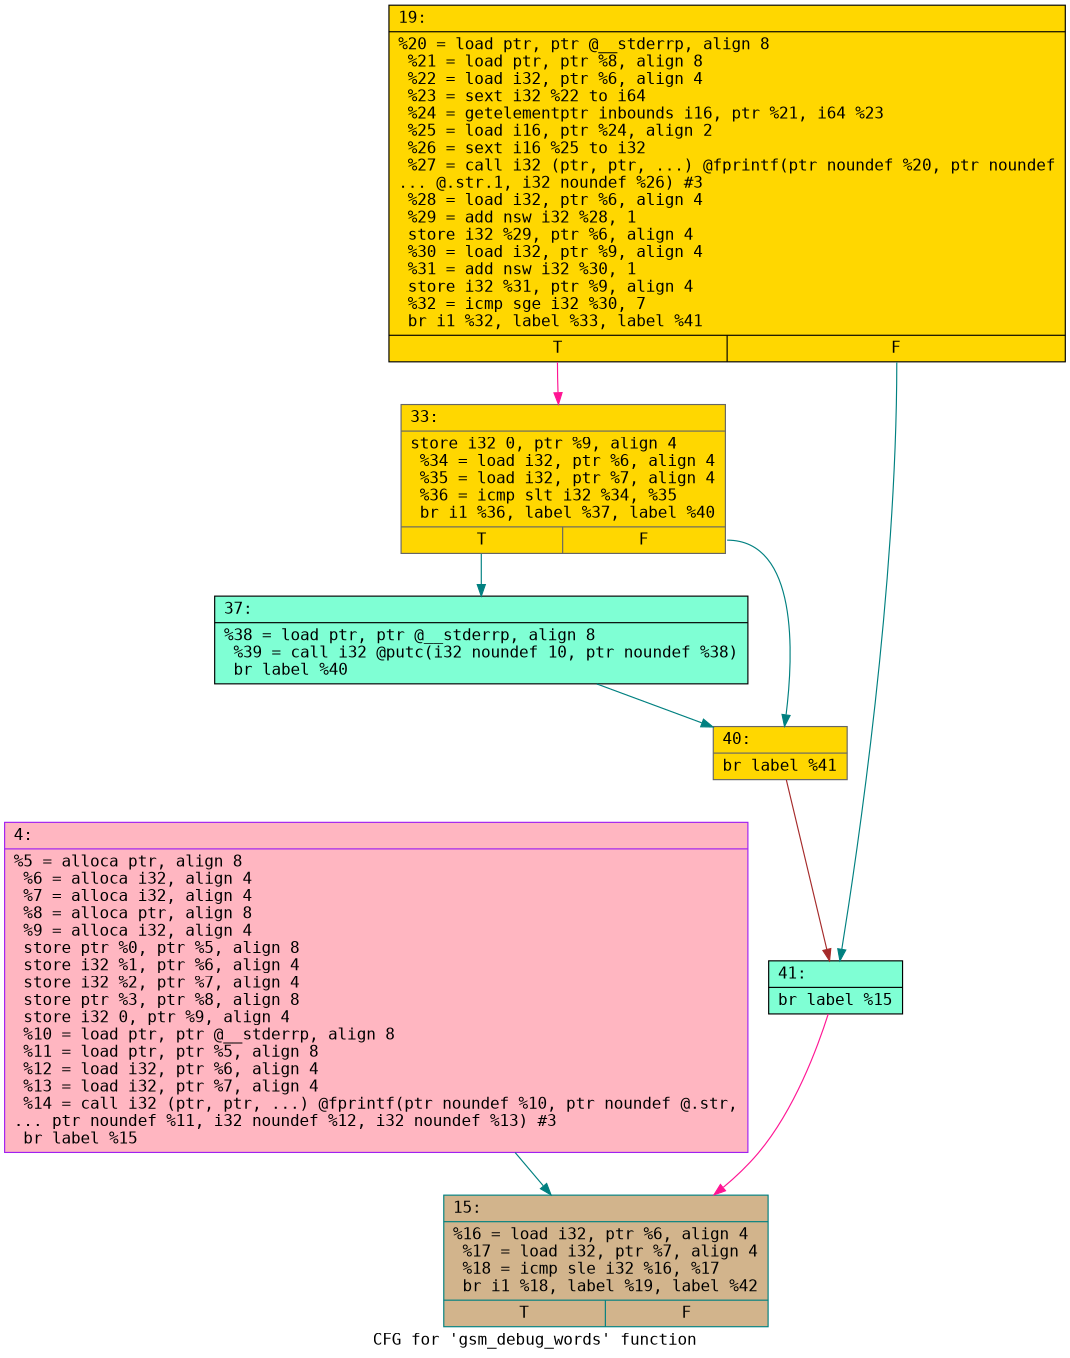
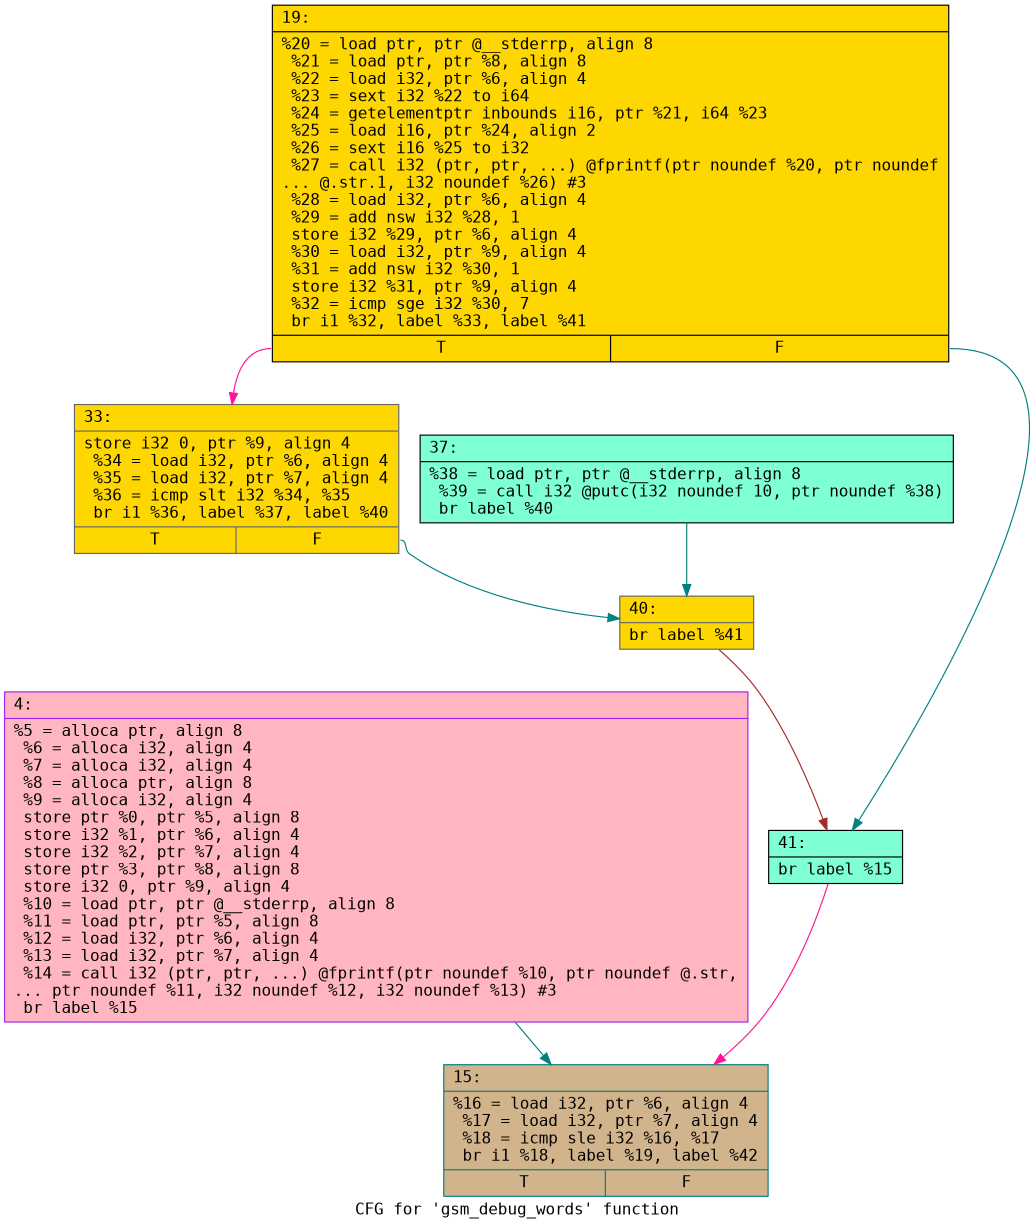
edge "33:" -> "37:": removed
